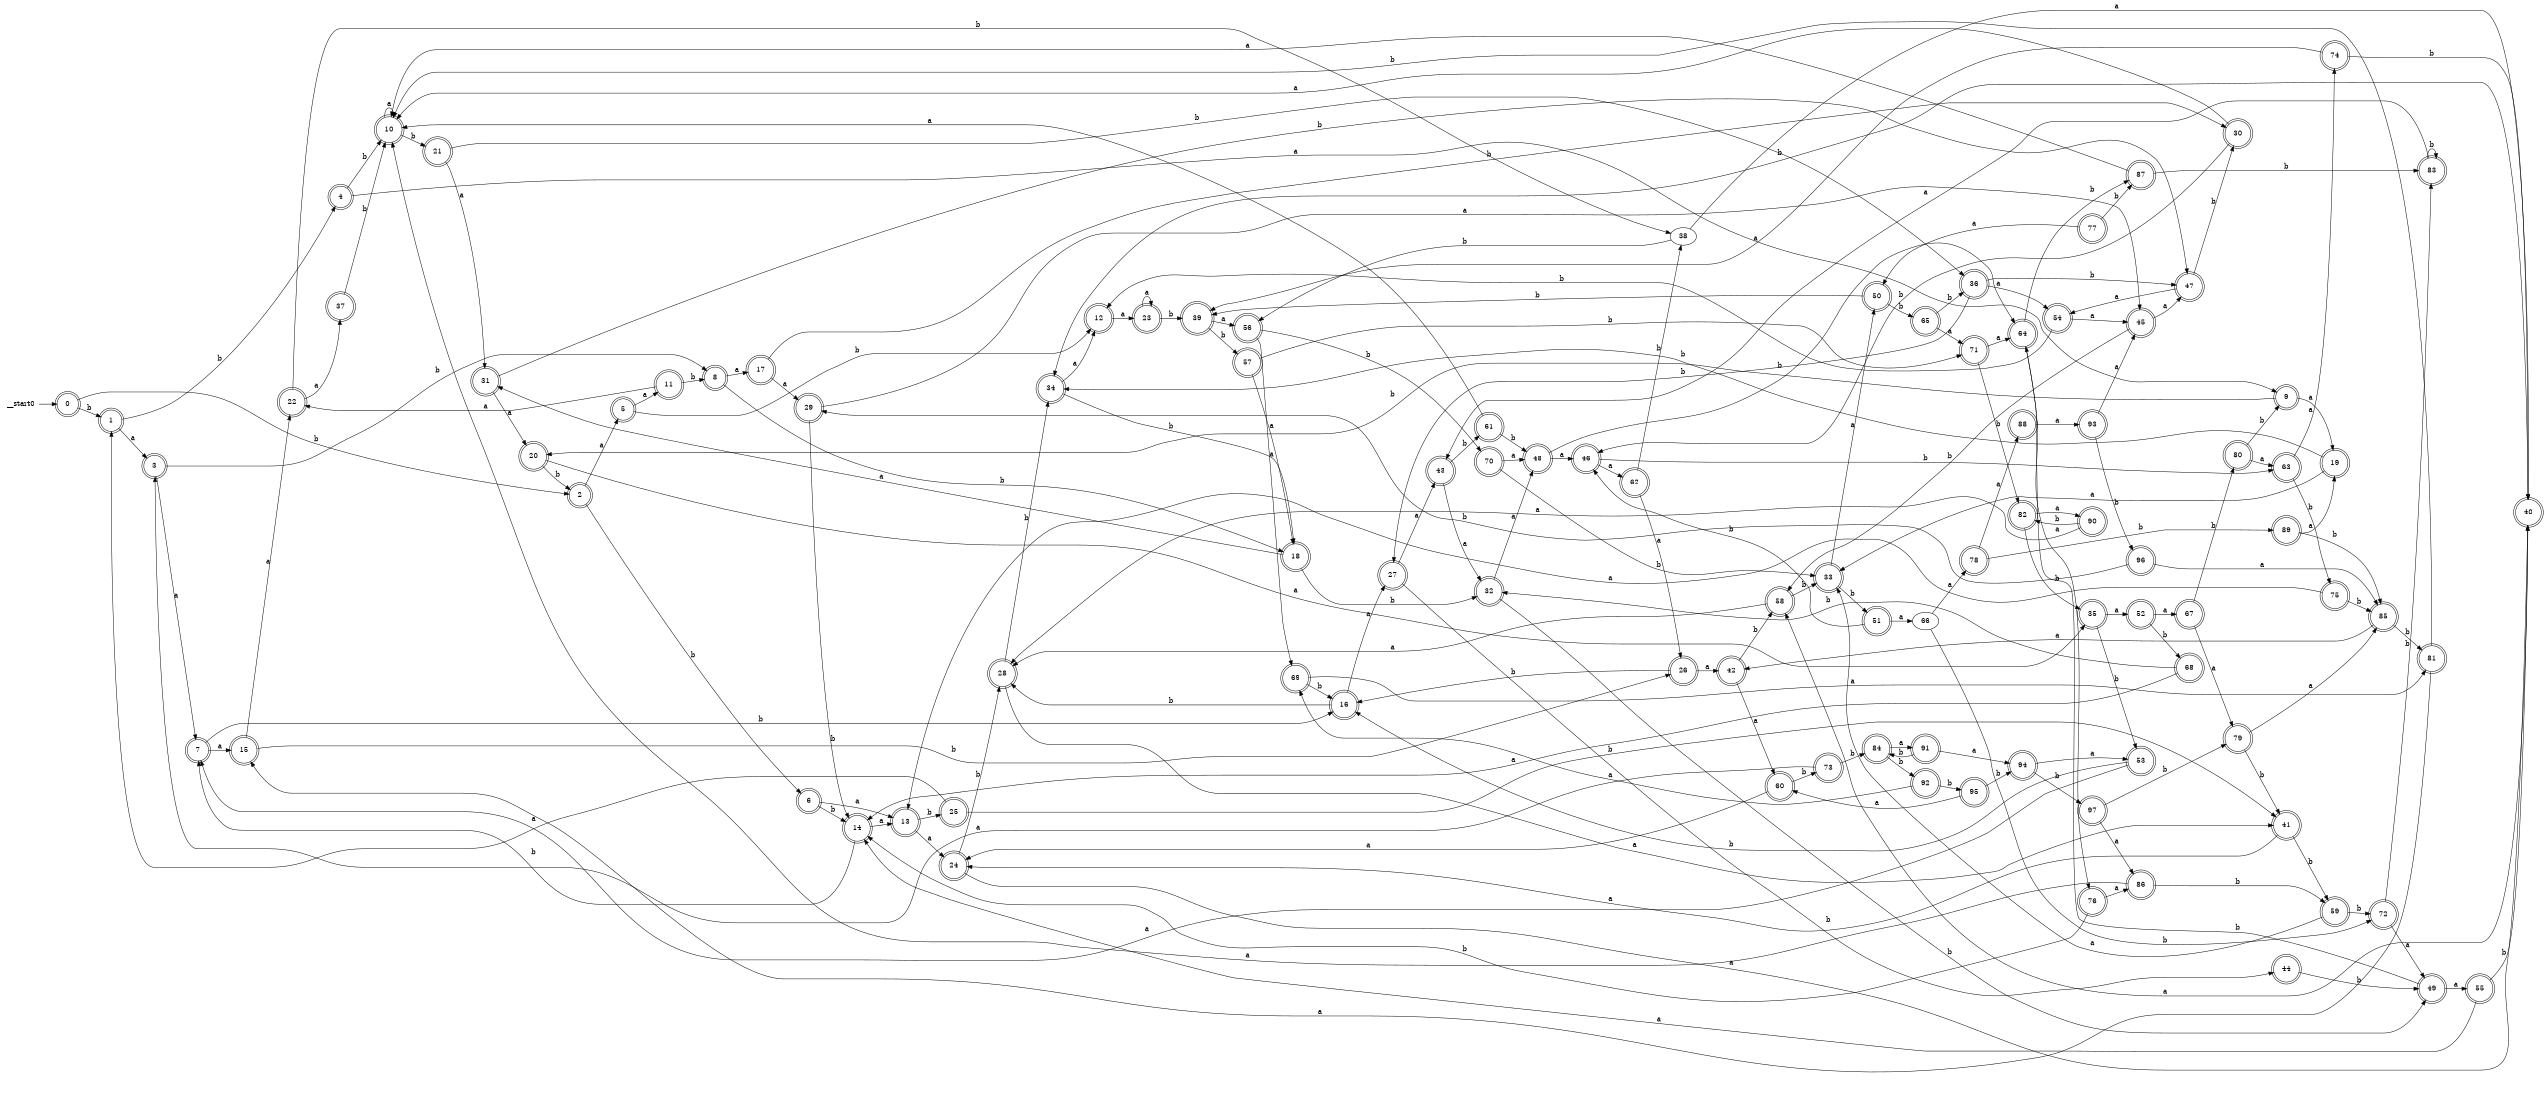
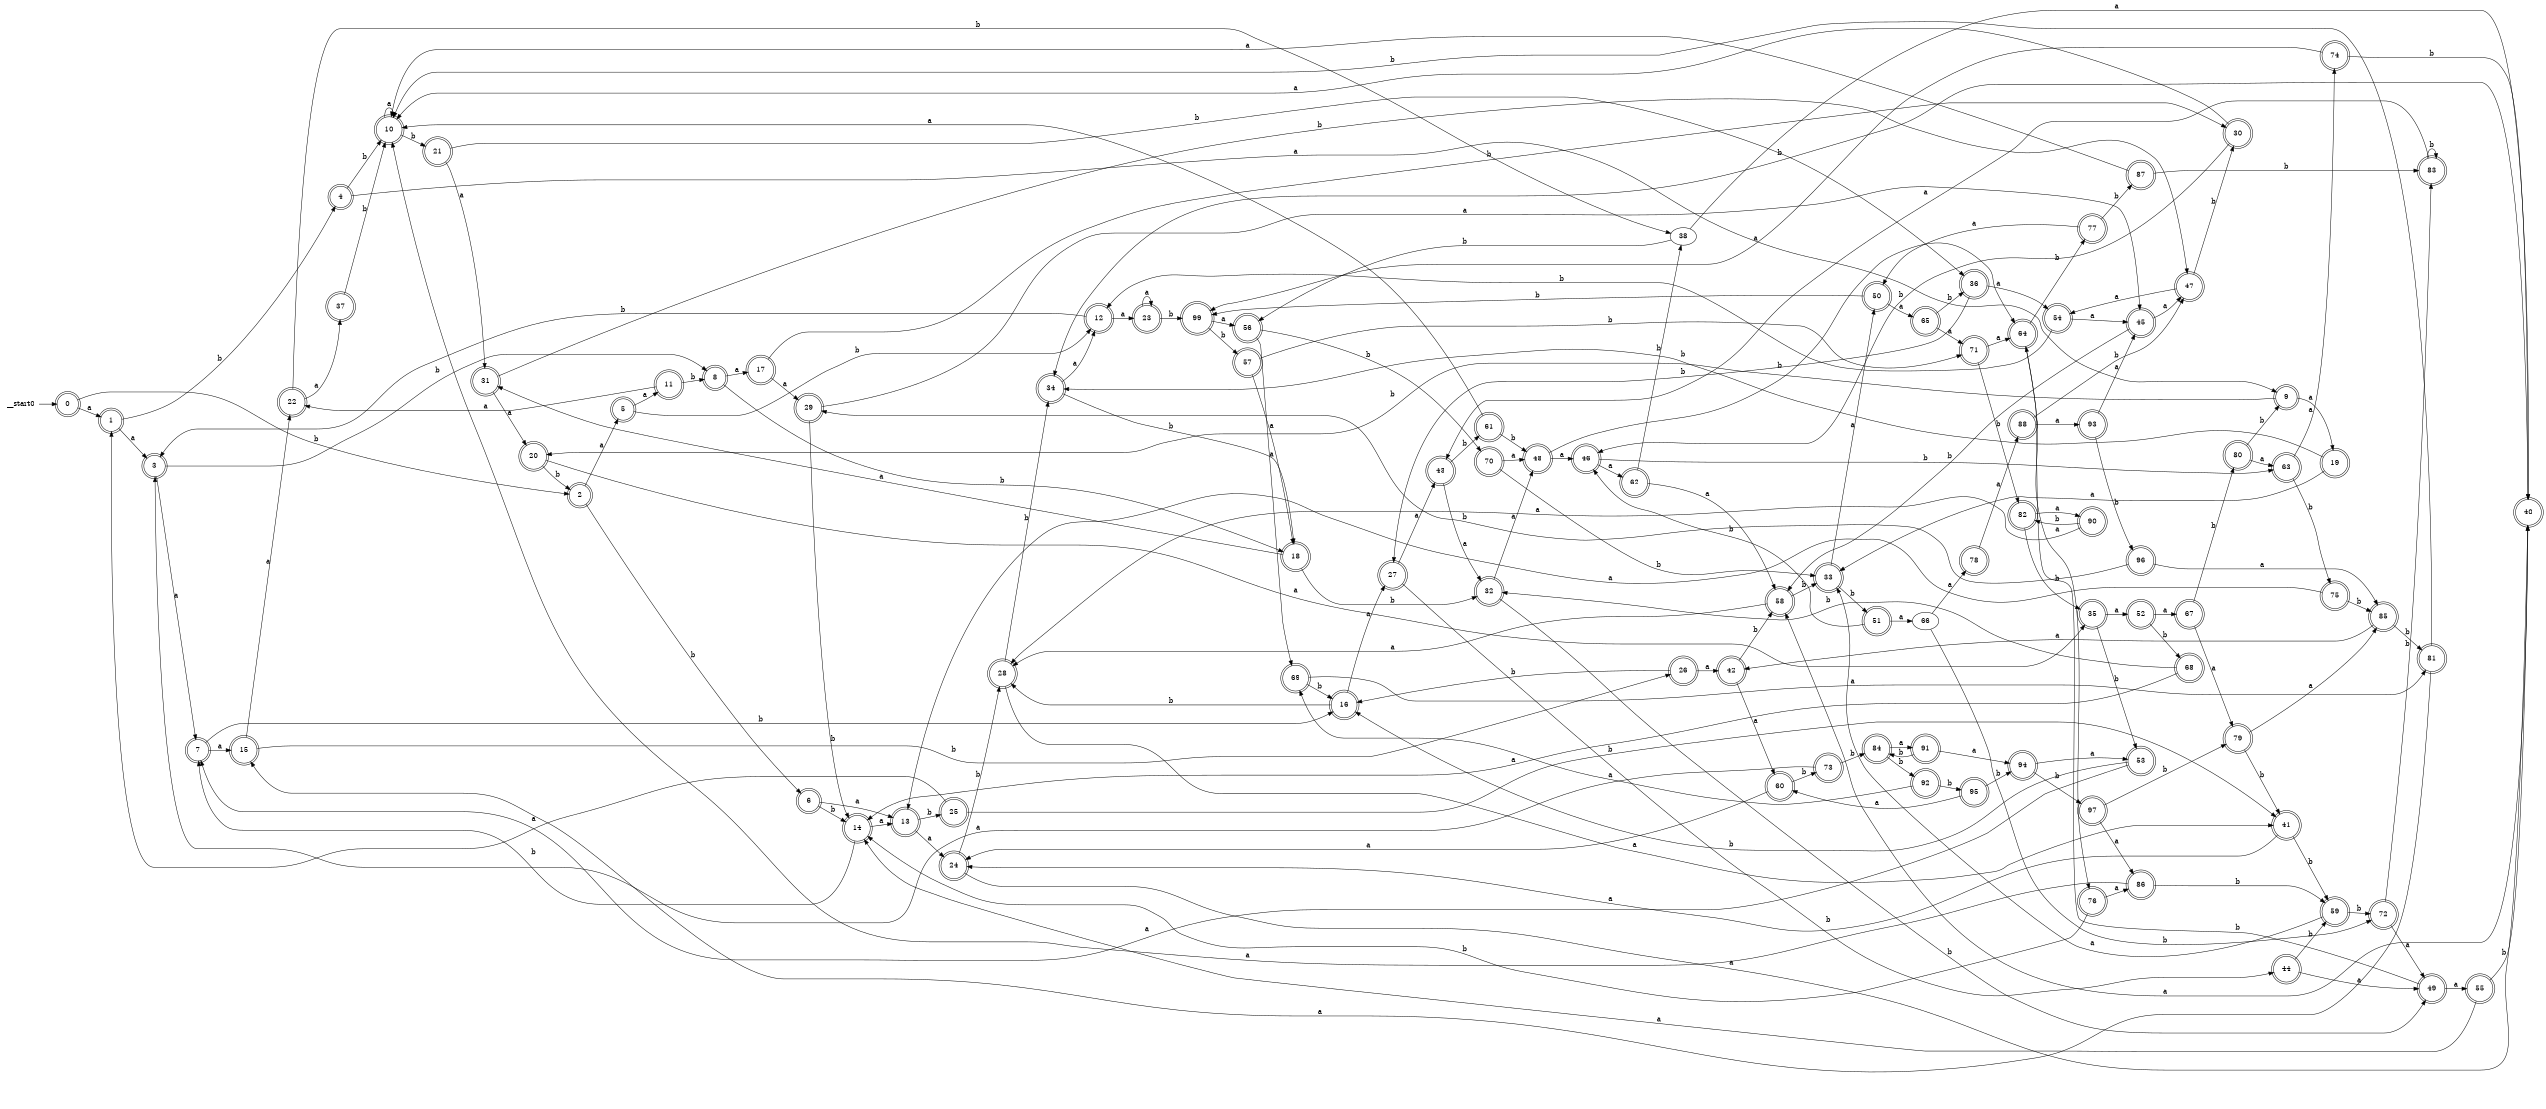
edge "64" -> "87": now "64" -> "77"
edge "36" -> "47": now "88" -> "47"
edge "50" -> "65": label "b" -> "a"
edge "12" -> "3": added, label "b"
node "39": label "39" -> "99"
edge "0" -> "1": label "b" -> "a"
node "89": removed
edge "62" -> "26": now "62" -> "58"
edge "44" -> "59": added, label "b"
edge "44" -> "49": label "b" -> "a"
